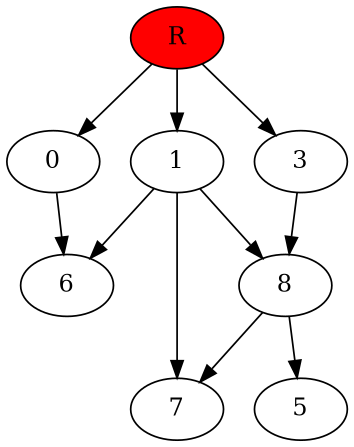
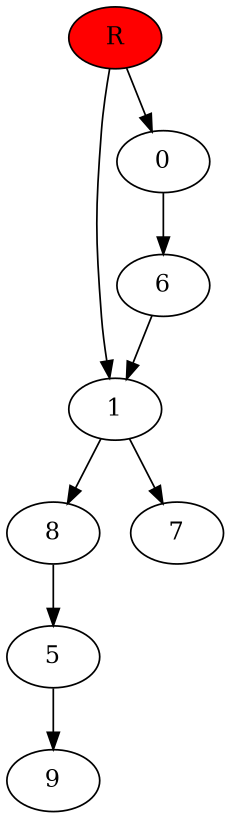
node "3": removed
edge "1" -> "6": reversed
edge "8" -> "7": removed
node "9": added
